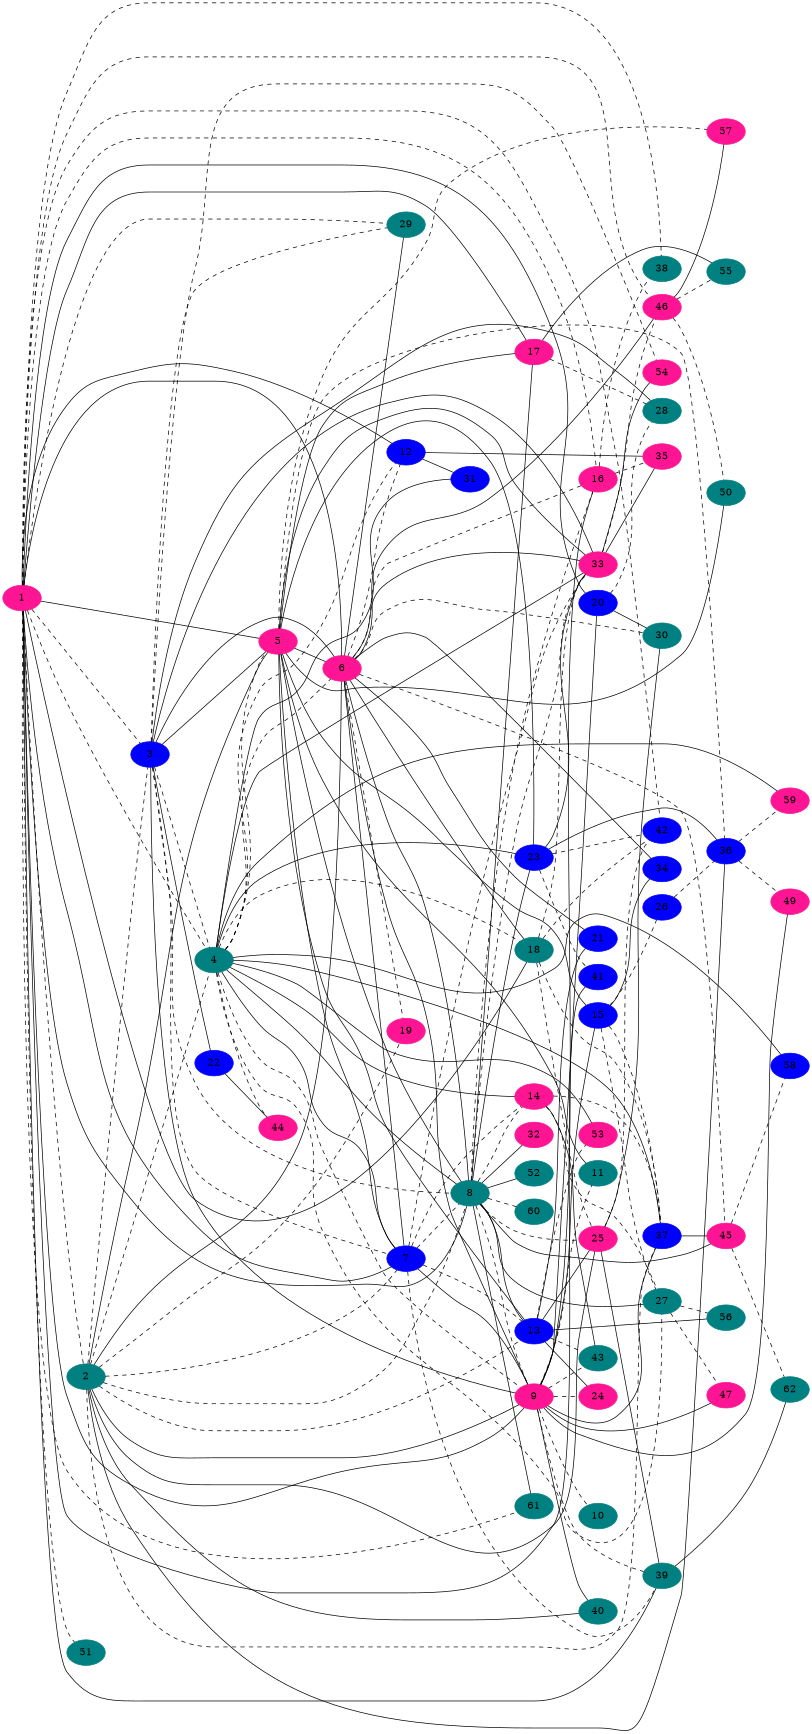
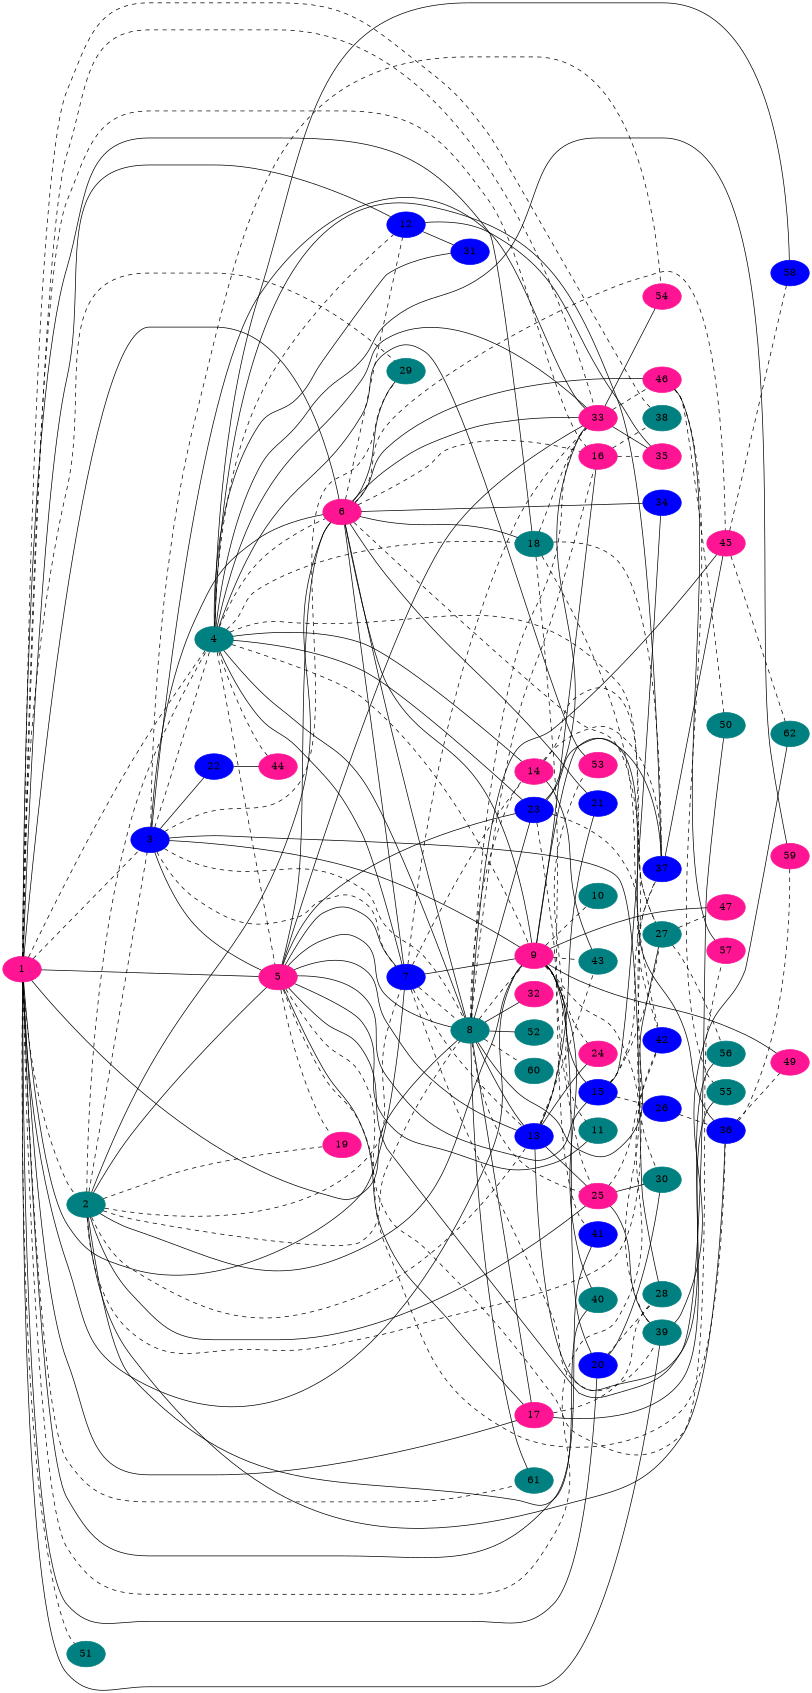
edge "46" -- "1": now "33" -- "1"
edge "6" -- "19": now "5" -- "19"
